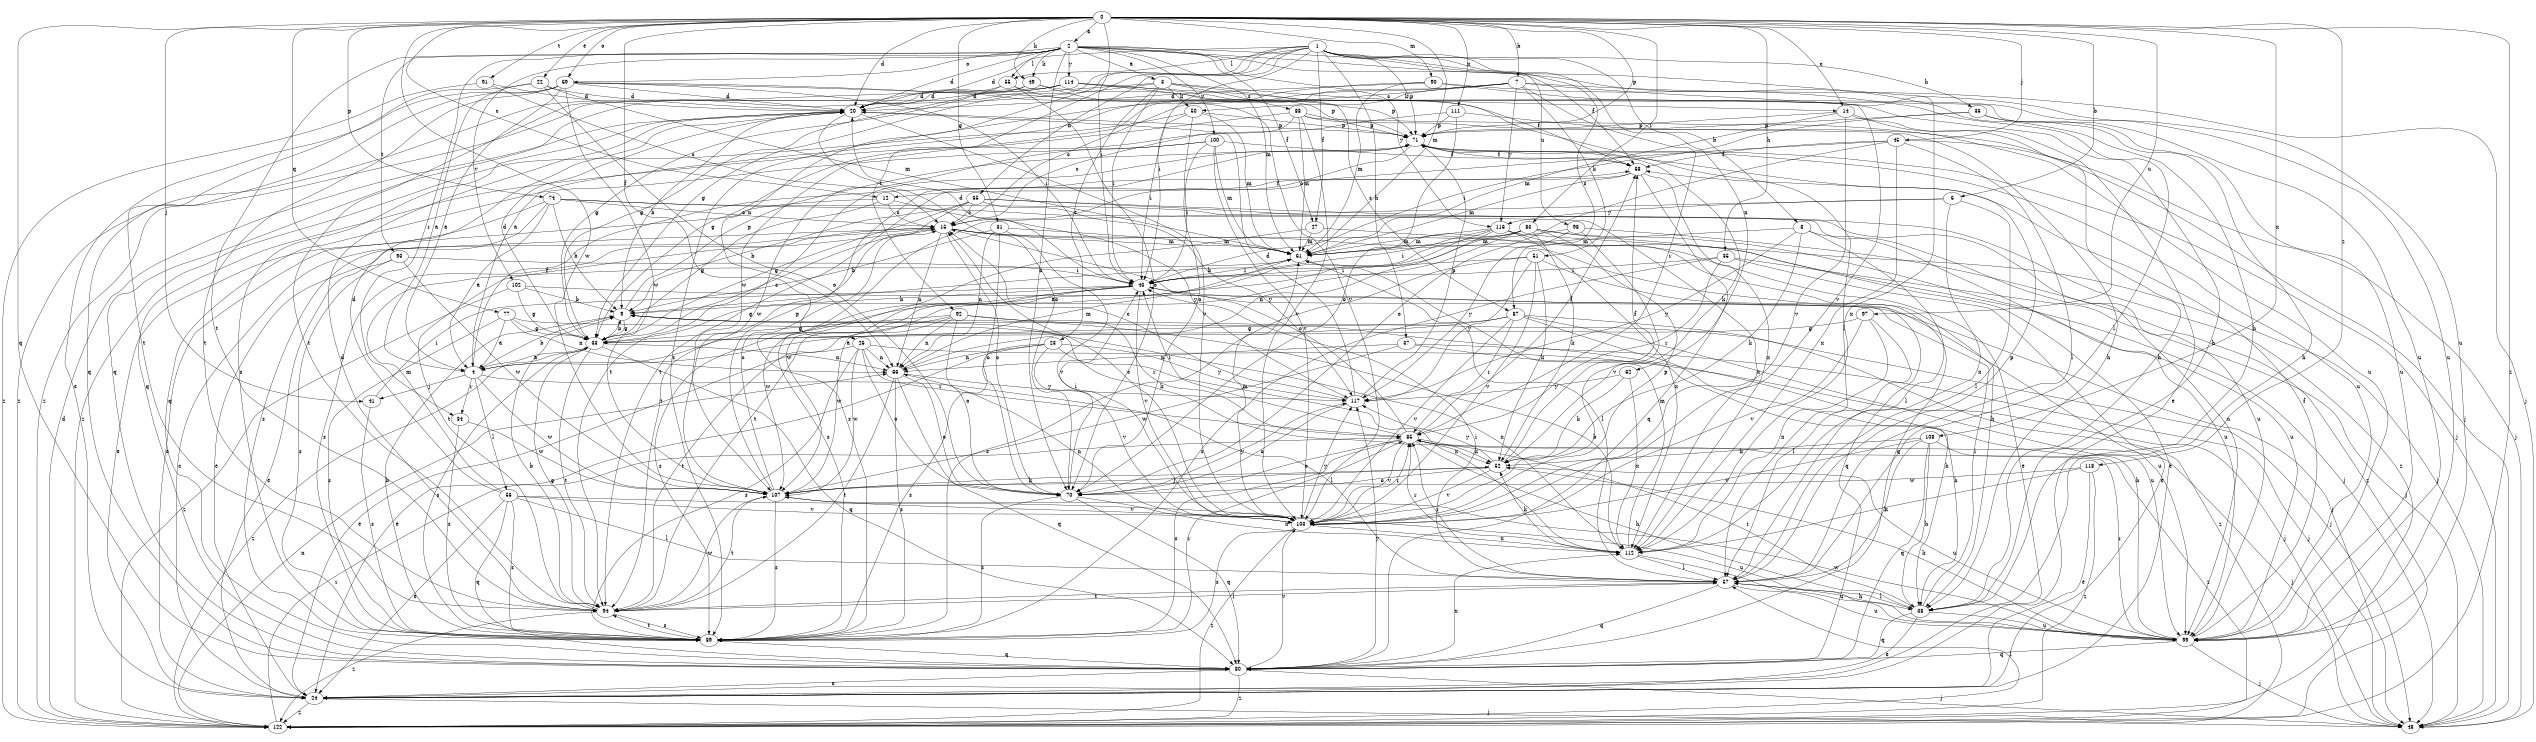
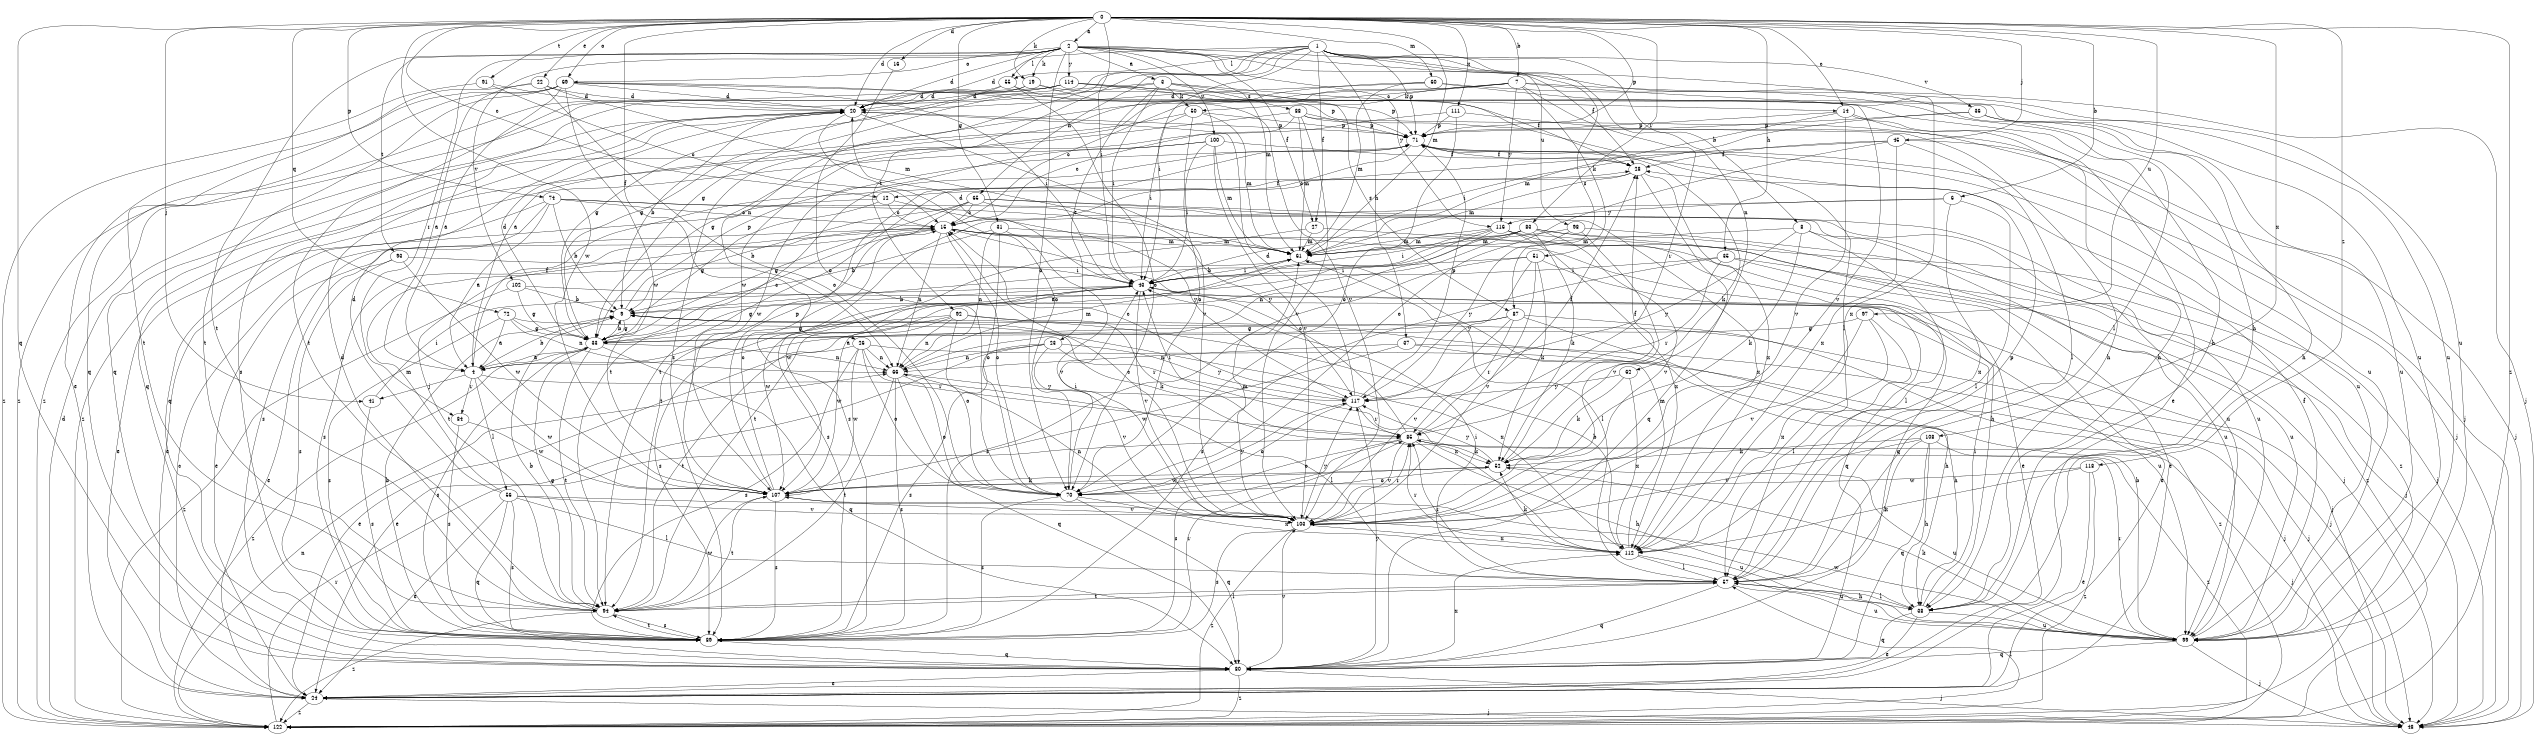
node "16": added
node "49": label "49" -> "19"
node "90": label "90" -> "60"
edge "1" -> "36": label "h" -> "v"
node "68": label "68" -> "28"
node "77": label "77" -> "72"
edge "83" -> "103": label "p" -> "v"
edge "87" -> "99": removed, label "u"
edge "52" -> "107": label "j" -> "w"
edge "38" -> "85": now "117" -> "85"
edge "52" -> "103": removed, label "v"
